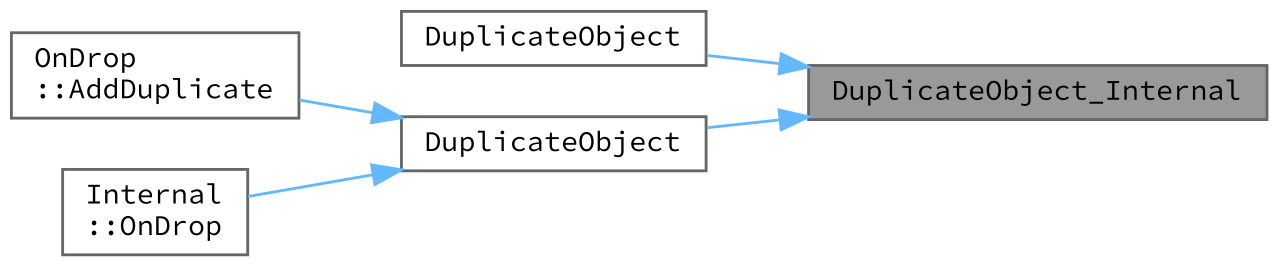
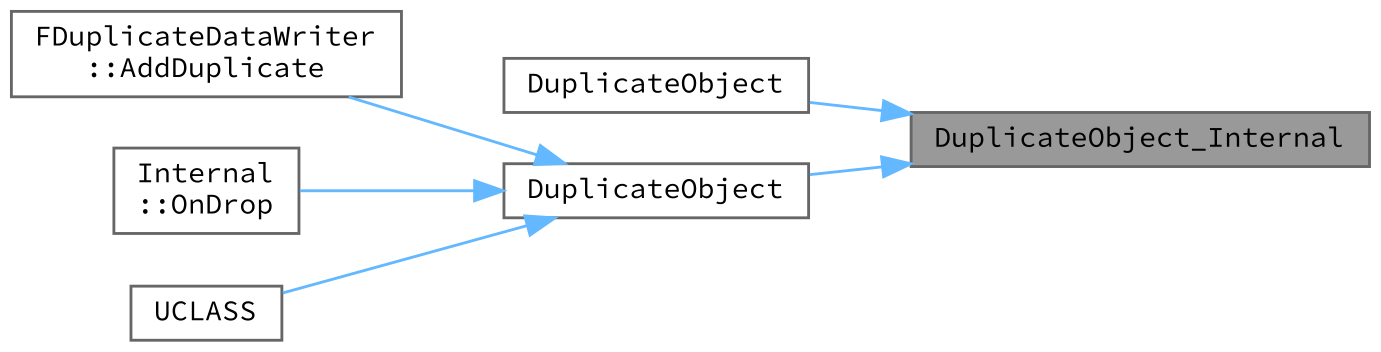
node "OnDrop ::AddDuplicate": label "OnDrop ::AddDuplicate" -> "FDuplicateDataWriter ::AddDuplicate"
node "UCLASS": added
